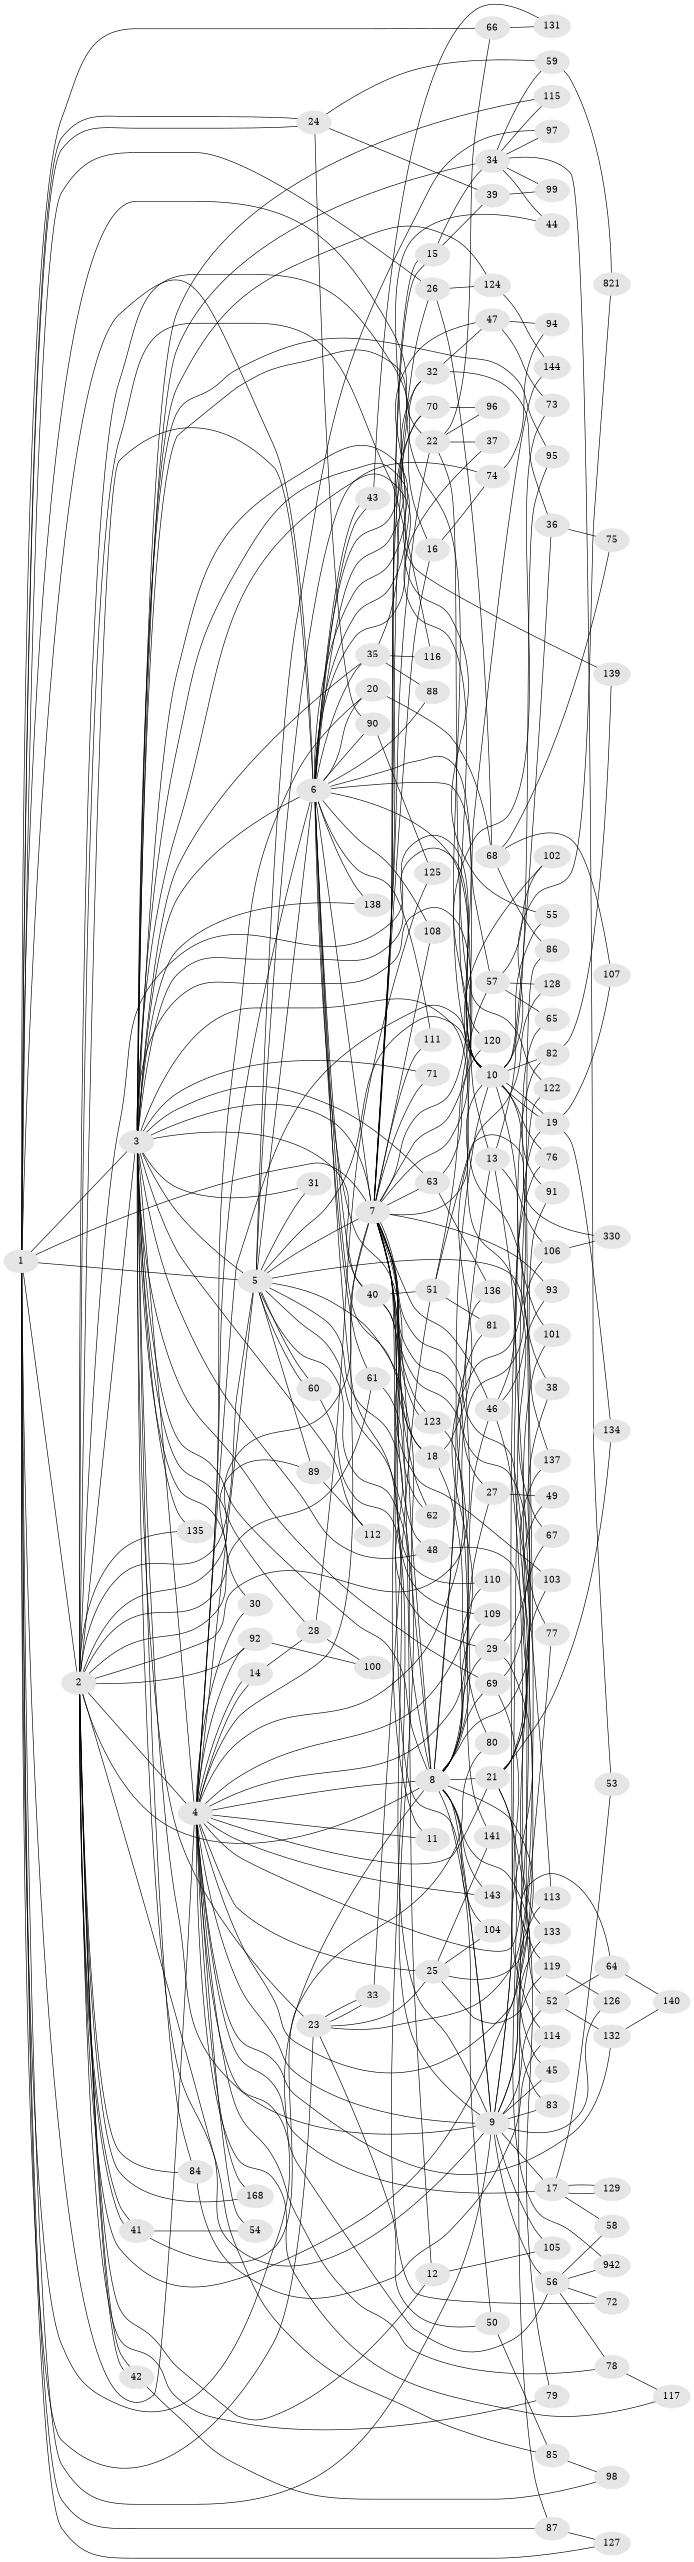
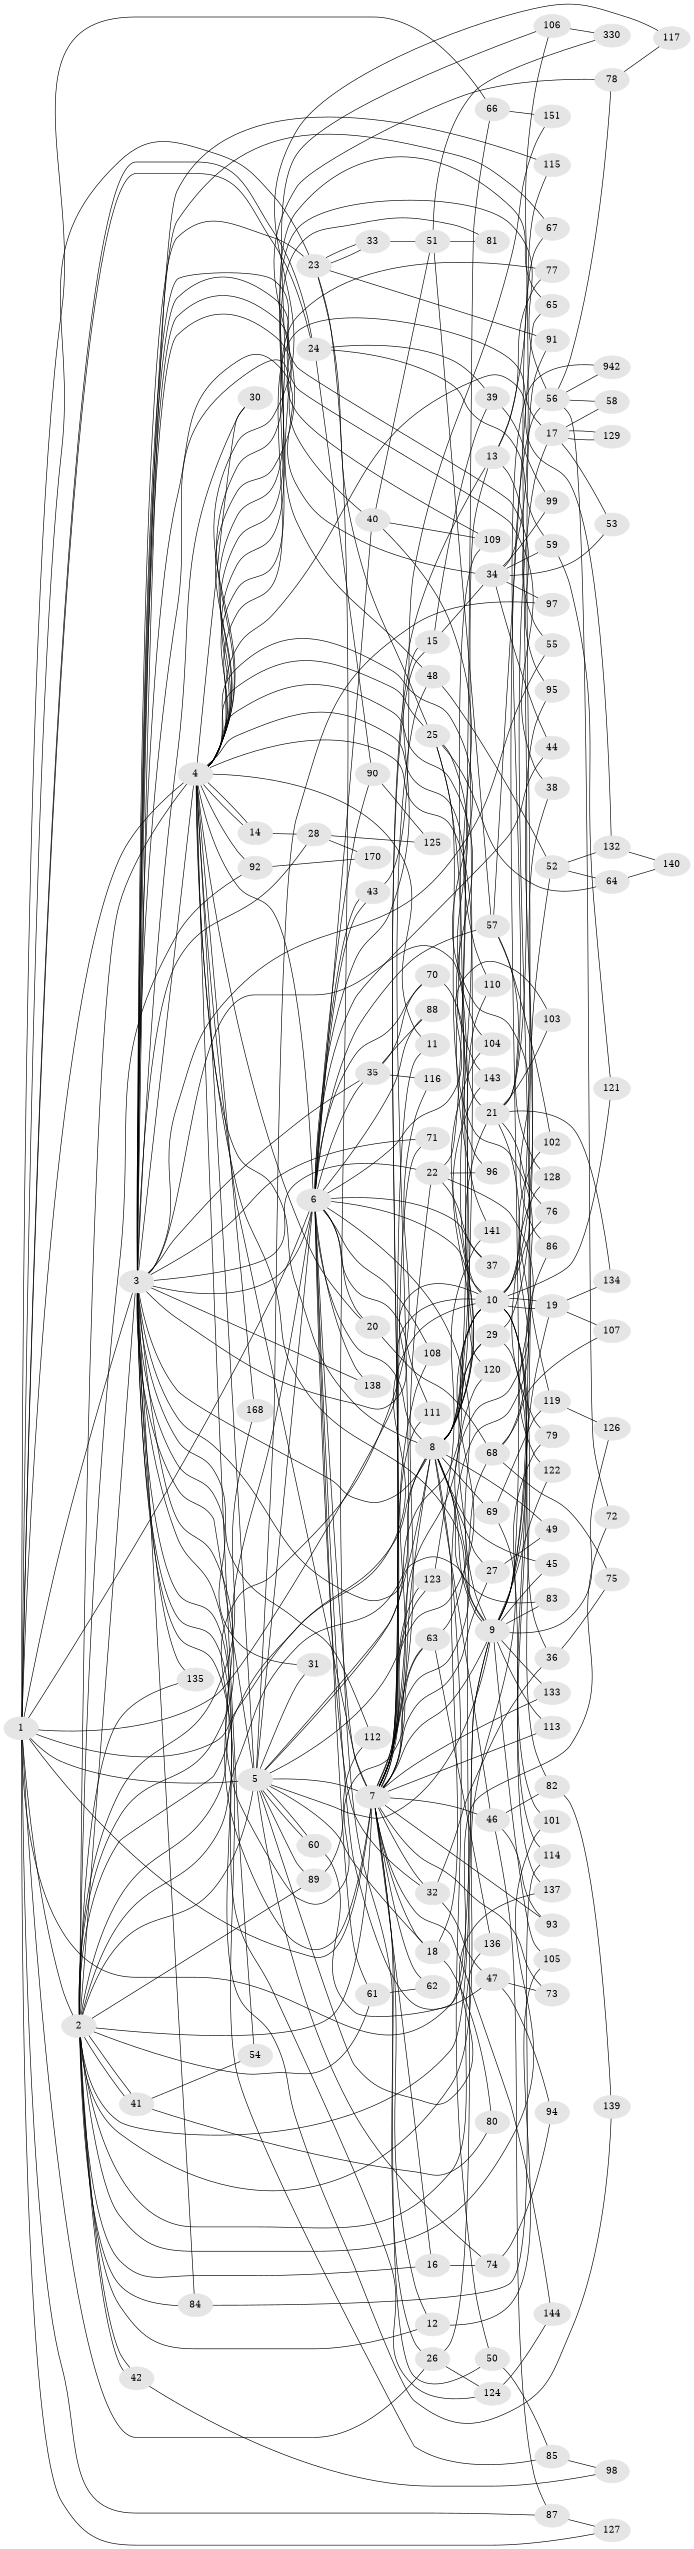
node "131": label "131" -> "151"
node "821": label "821" -> "121"
edge "3" -- "69": now "3" -- "109"
node "100": label "100" -> "170"
